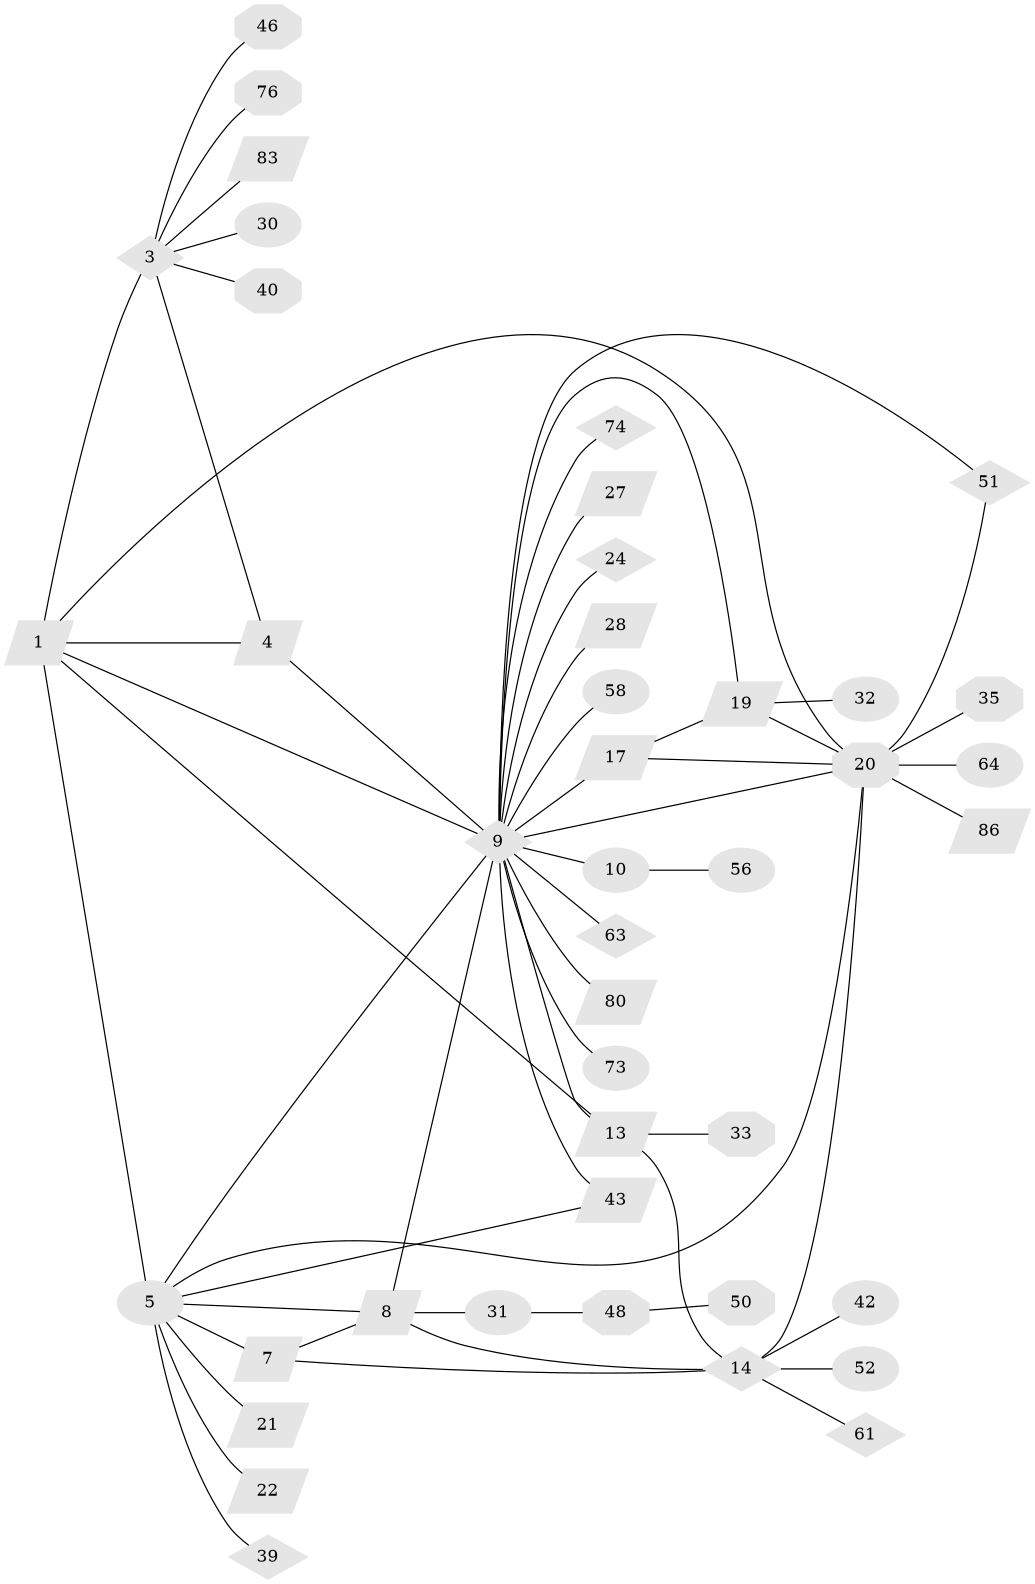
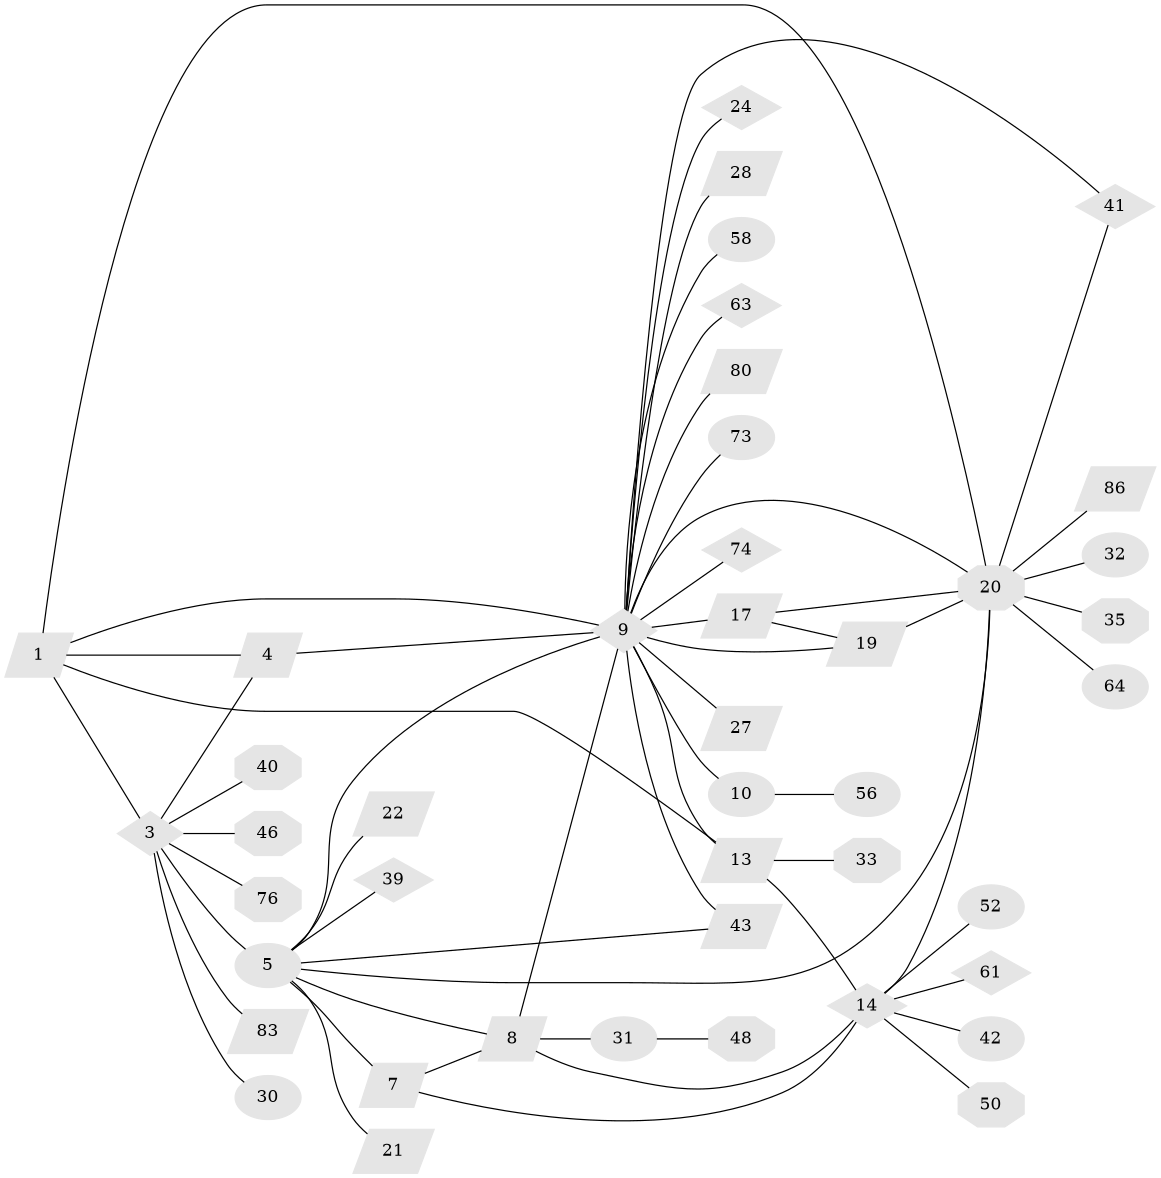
node "51": label "51" -> "41"
edge "32" -- "19": now "32" -- "20"
edge "1" -- "5": now "3" -- "5"
edge "50" -- "48": now "50" -- "14"
